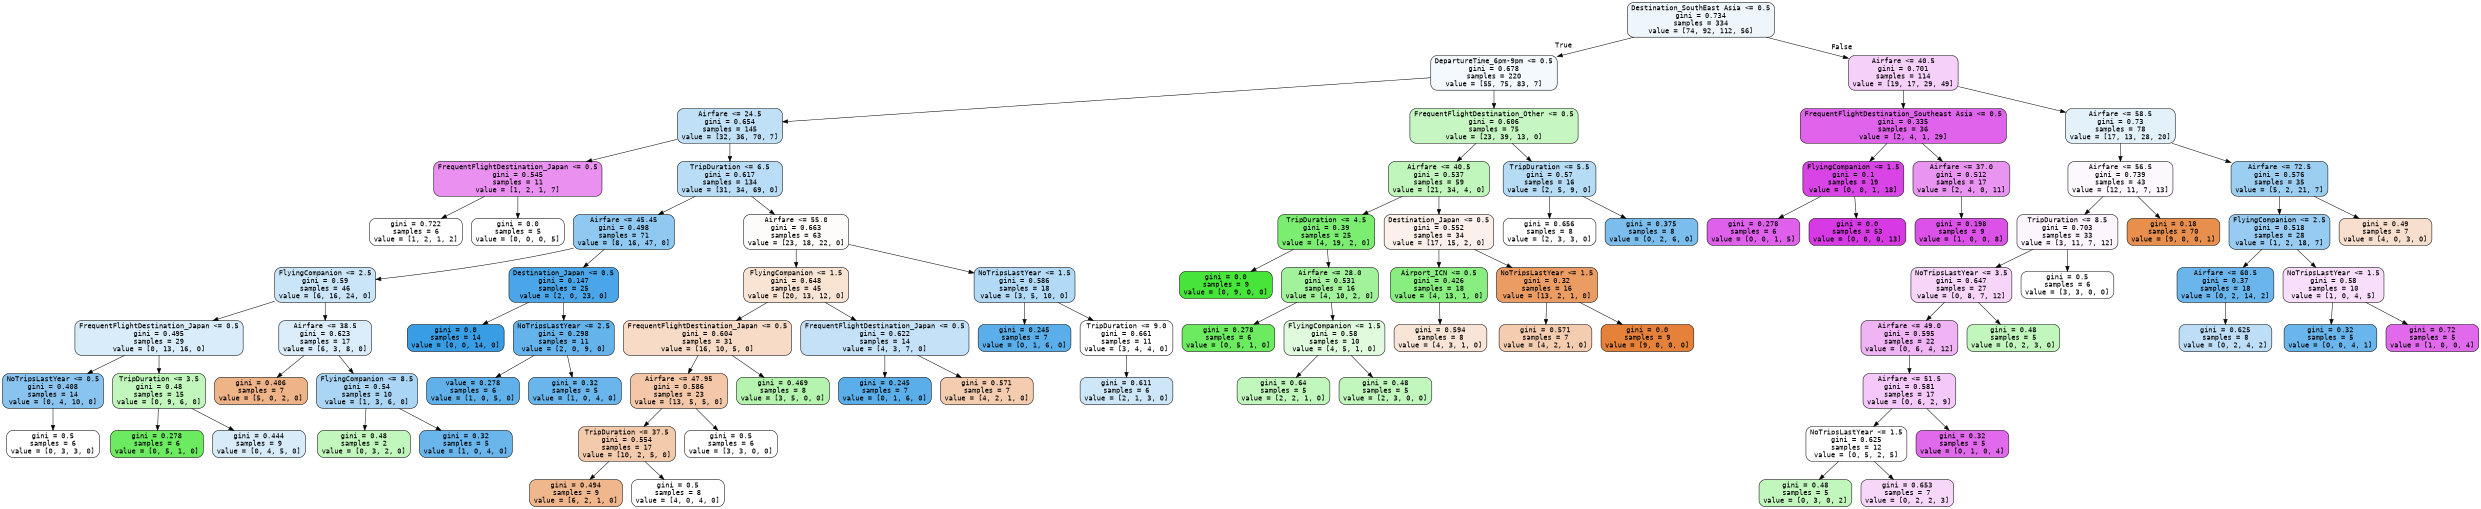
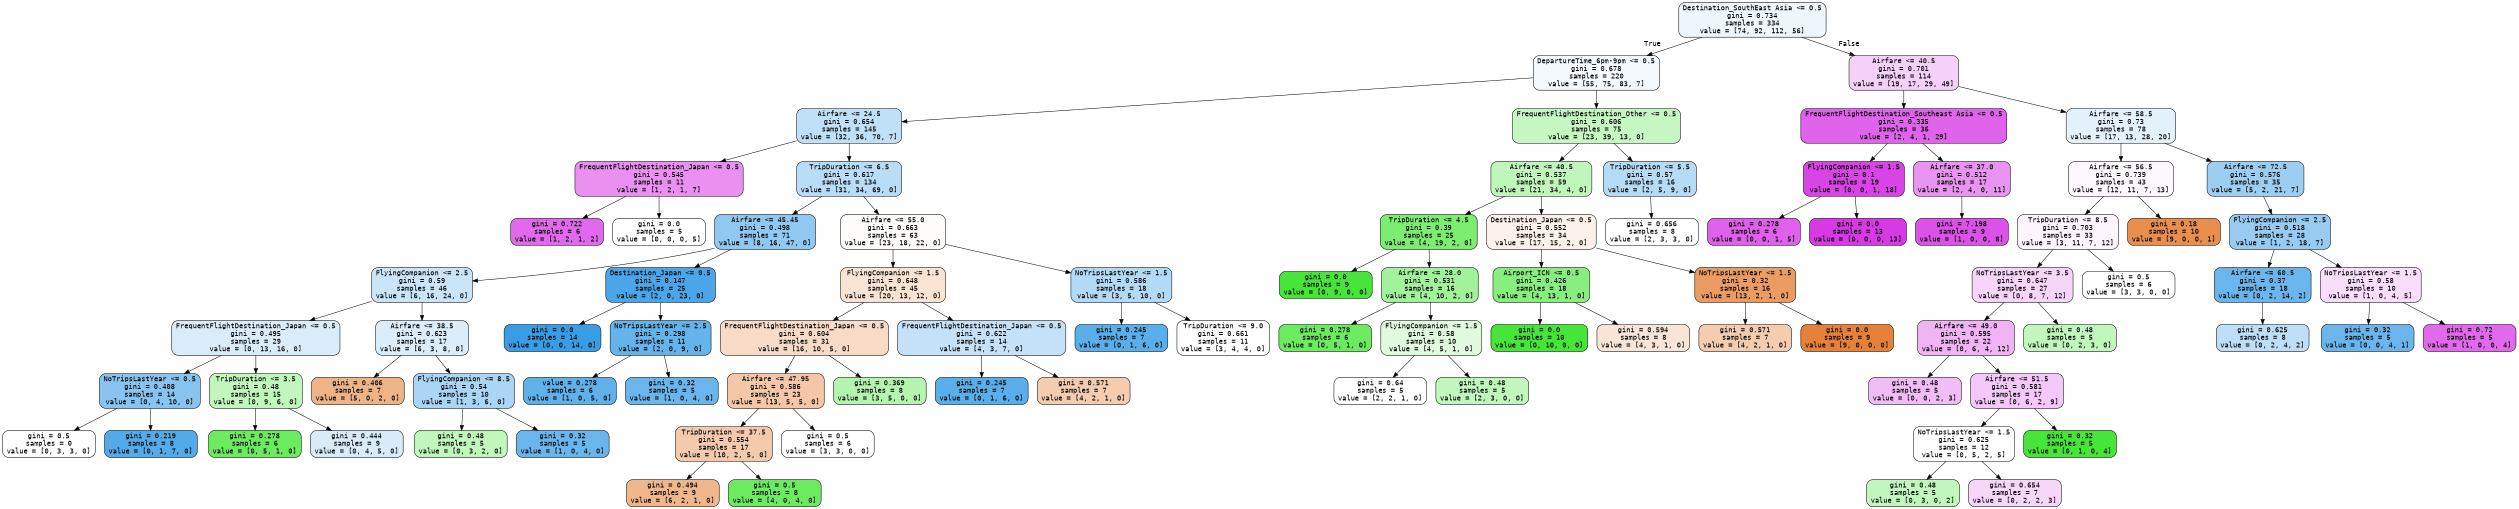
node "gini = 0.722 samples = 6 value = [1, 2, 1, 2]": fillcolor #47e53900 -> #d739e5bf
node "gini = 0.375 samples = 8 value = [0, 2, 6, 0]": removed
node "gini = 0.0 samples = 53 value = [0, 0, 0, 13]": label "gini = 0.0 samples = 53 value = [0, 0, 0, 13]" -> "gini = 0.0 samples = 13 value = [0, 0, 0, 13]"
node "gini = 0.198 samples = 9 value = [1, 0, 0, 8]": label "gini = 0.198 samples = 9 value = [1, 0, 0, 8]" -> "gini = 7.198 samples = 9 value = [1, 0, 0, 8]"
node "gini = 0.18 samples = 70 value = [9, 0, 0, 1]": label "gini = 0.18 samples = 70 value = [9, 0, 0, 1]" -> "gini = 0.18 samples = 10 value = [9, 0, 0, 1]"
node "gini = 0.49 samples = 7 value = [4, 0, 3, 0]": removed
node "gini = 0.0 samples = 10 value = [0, 10, 0, 0]": added
node "gini = 0.469 samples = 8 value = [3, 5, 0, 0]": label "gini = 0.469 samples = 8 value = [3, 5, 0, 0]" -> "gini = 0.369 samples = 8 value = [3, 5, 0, 0]"
node "gini = 0.611 samples = 6 value = [2, 1, 3, 0]": removed
node "gini = 0.64 samples = 5 value = [2, 2, 1, 0]": fillcolor #47e53955 -> #e5813900
node "gini = 0.48 samples = 5 value = [0, 0, 2, 3]": added
node "gini = 0.5 samples = 6 value = [0, 3, 3, 0]": label "gini = 0.5 samples = 6 value = [0, 3, 3, 0]" -> "gini = 0.5 samples = 0 value = [0, 3, 3, 0]"
node "gini = 0.219 samples = 8 value = [0, 1, 7, 0]": added
node "gini = 0.48 samples = 2 value = [0, 3, 2, 0]": label "gini = 0.48 samples = 2 value = [0, 3, 2, 0]" -> "gini = 0.48 samples = 5 value = [0, 3, 2, 0]"
node "gini = 0.32 samples = 5 value = [0, 1, 0, 4]": fillcolor #d739e5bf -> #47e539ff
node "gini = 0.5 samples = 8 value = [4, 0, 4, 0]": fillcolor #e5813900 -> #47e539cc
node "gini = 0.653 samples = 7 value = [0, 2, 2, 3]": label "gini = 0.653 samples = 7 value = [0, 2, 2, 3]" -> "gini = 0.654 samples = 7 value = [0, 2, 2, 3]"
